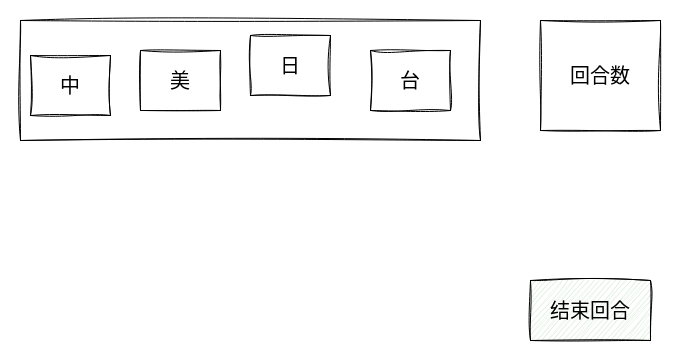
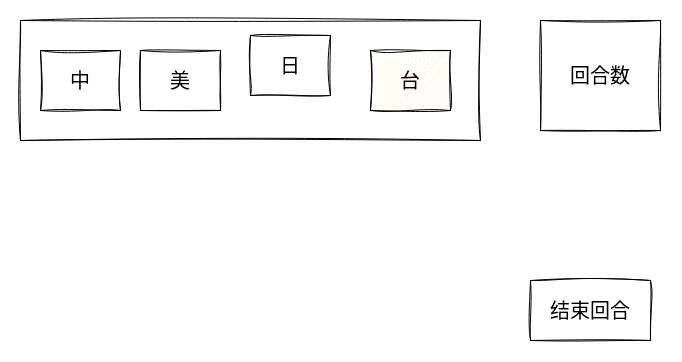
node "台": fillcolor #ffffff -> #fff2cc
node "中": moved (71, 86) -> (81, 81)
node "结束回合": fillcolor #d5e8d4 -> #ffffff
